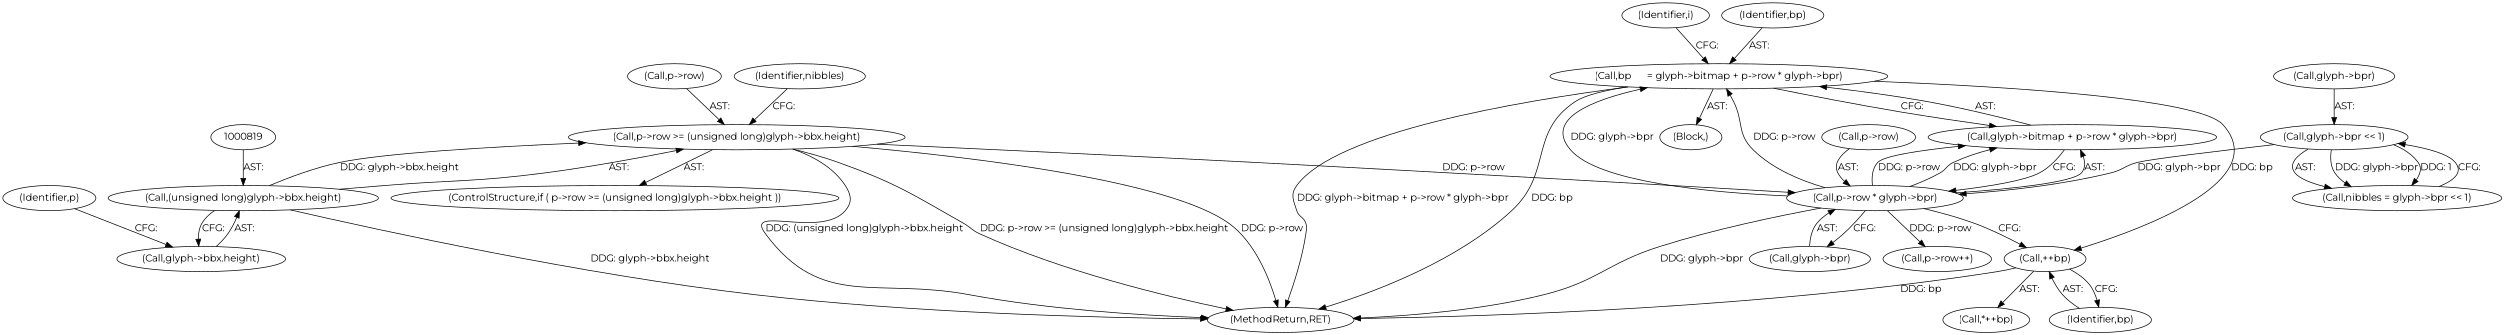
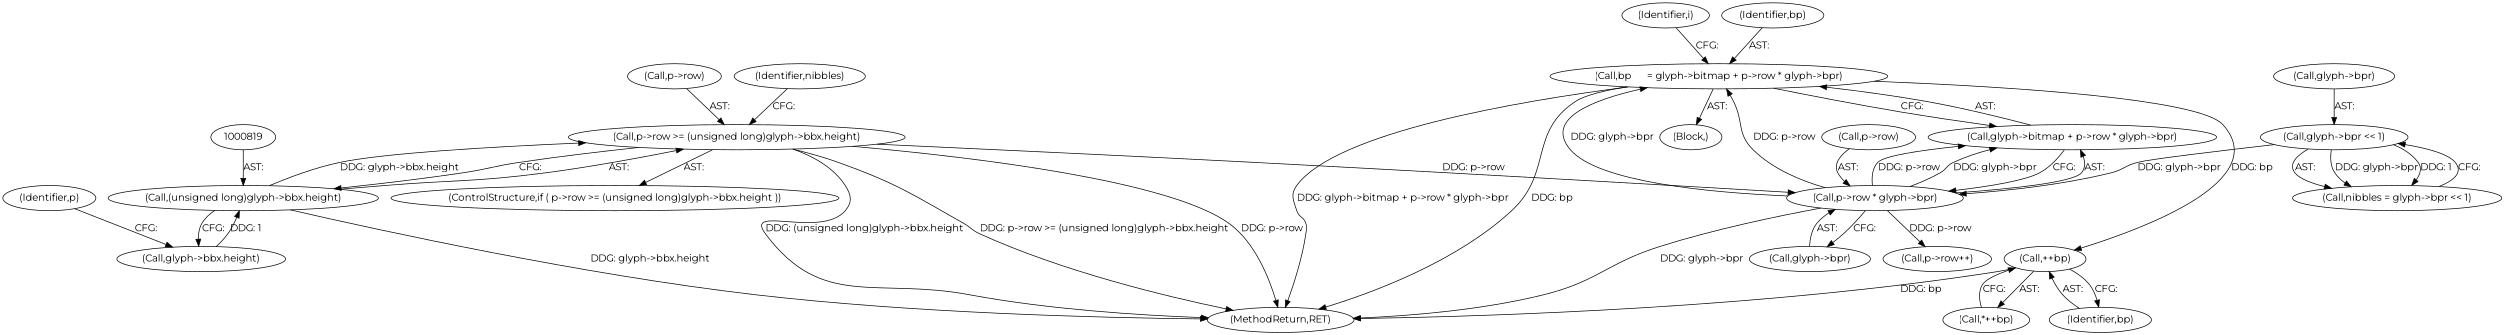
edge "(Call,p->row >= (unsigned long)glyph->bbx.height)" -> "(Call,(unsigned long)glyph->bbx.height)": added, label "CFG:"
edge "(Call,p->row * glyph->bpr)" -> "(Call,++bp)": now "(Call,*++bp)" -> "(Call,++bp)"
edge "(Call,glyph->bbx.height)" -> "(Call,(unsigned long)glyph->bbx.height)": label "AST: " -> "DDG: 1"
